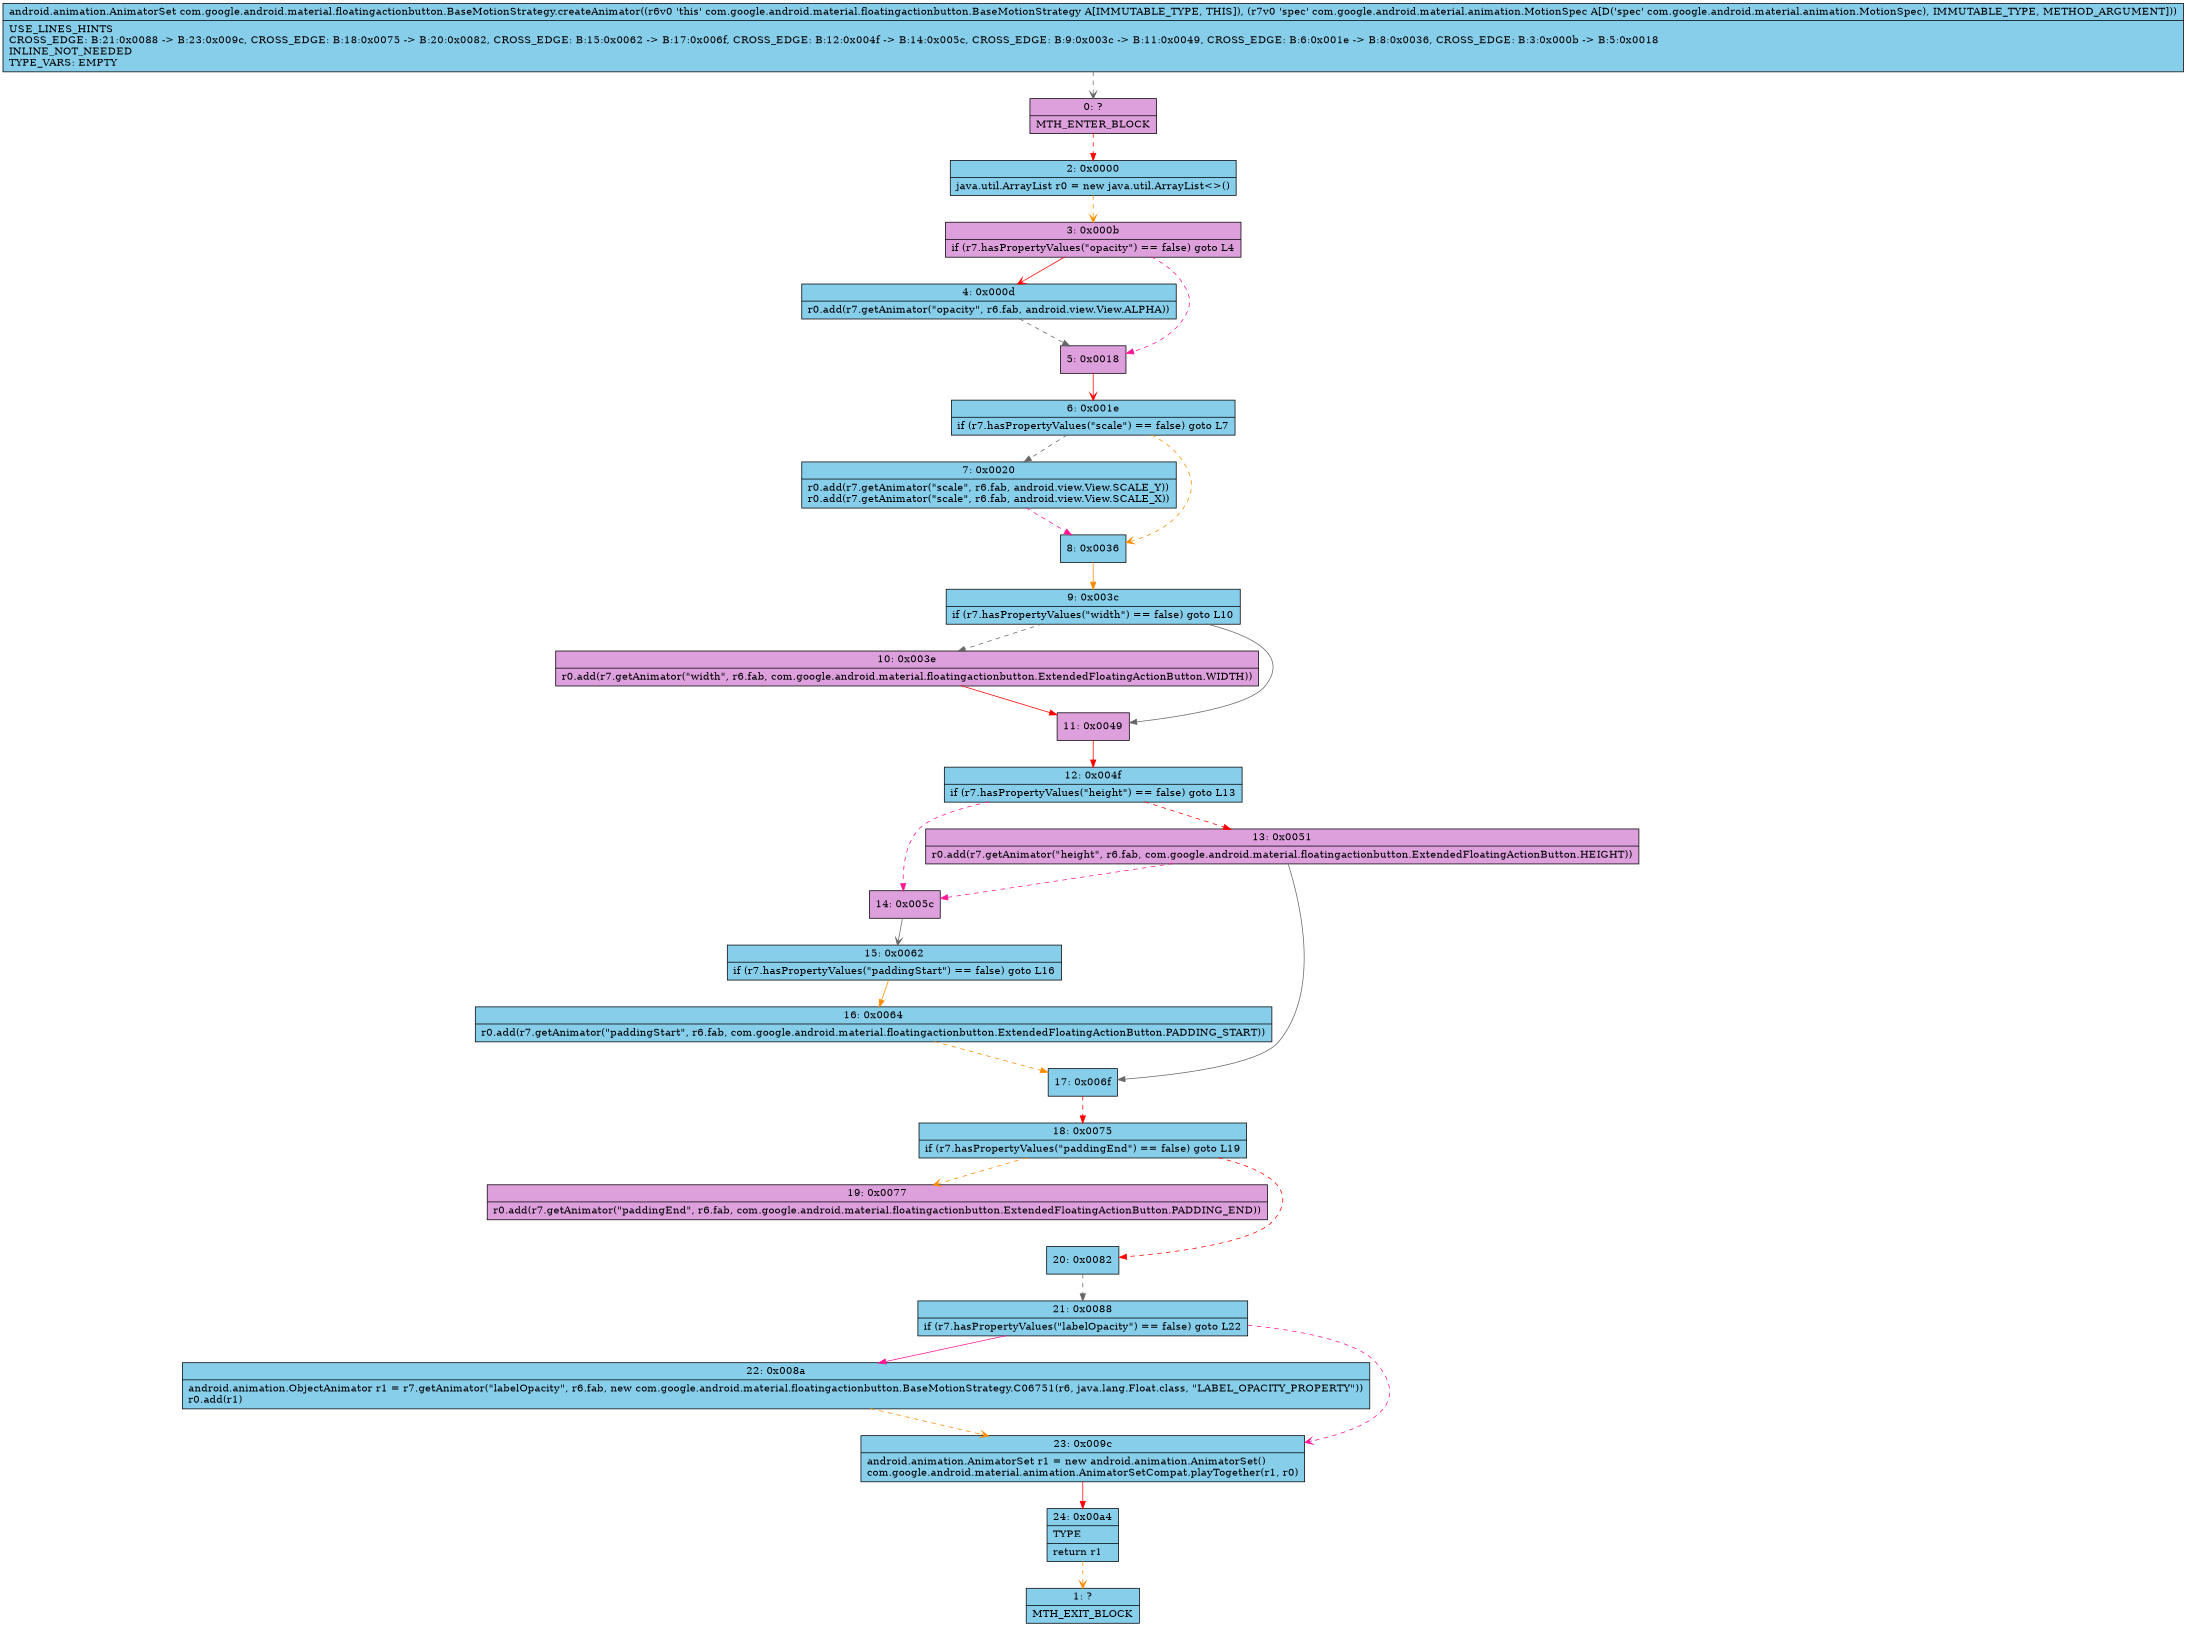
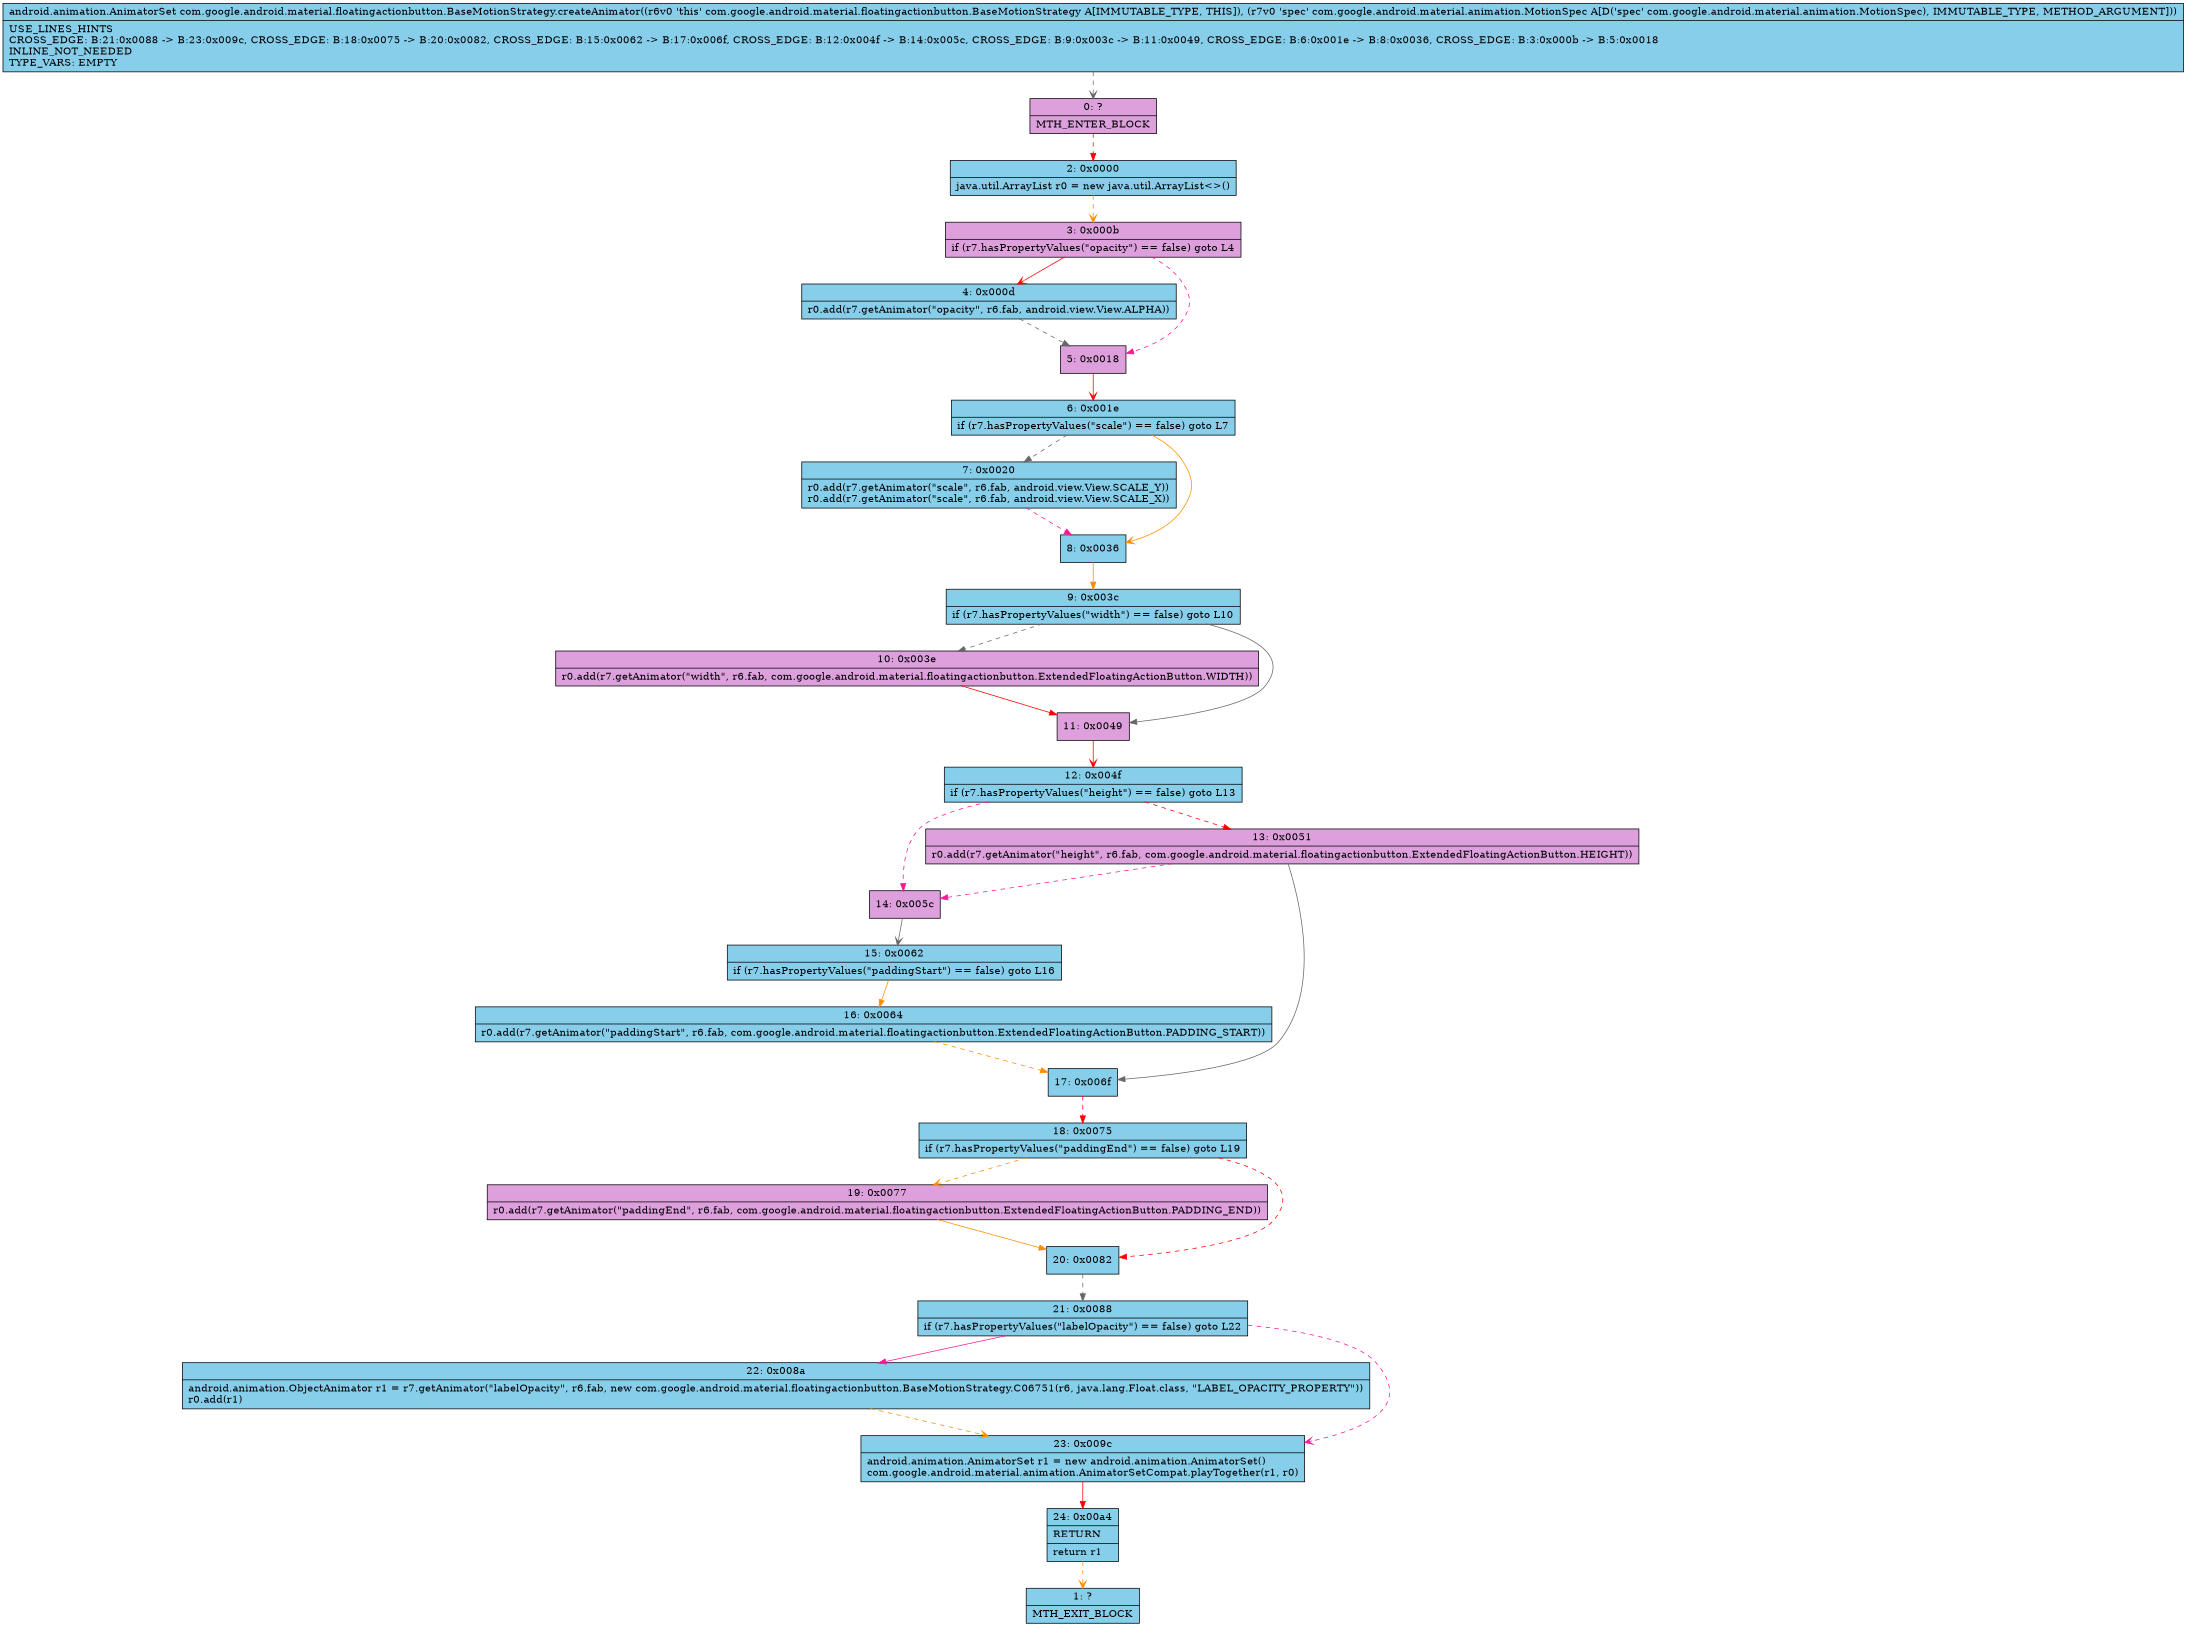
edge "6: 0x001e" -> "8: 0x0036": style dashed -> solid
edge "11: 0x0049" -> "12: 0x004f": arrowhead normal -> vee
edge "19: 0x0077" -> "20: 0x0082": added
node "24: 0x00a4": text "TYPE" -> "RETURN"
